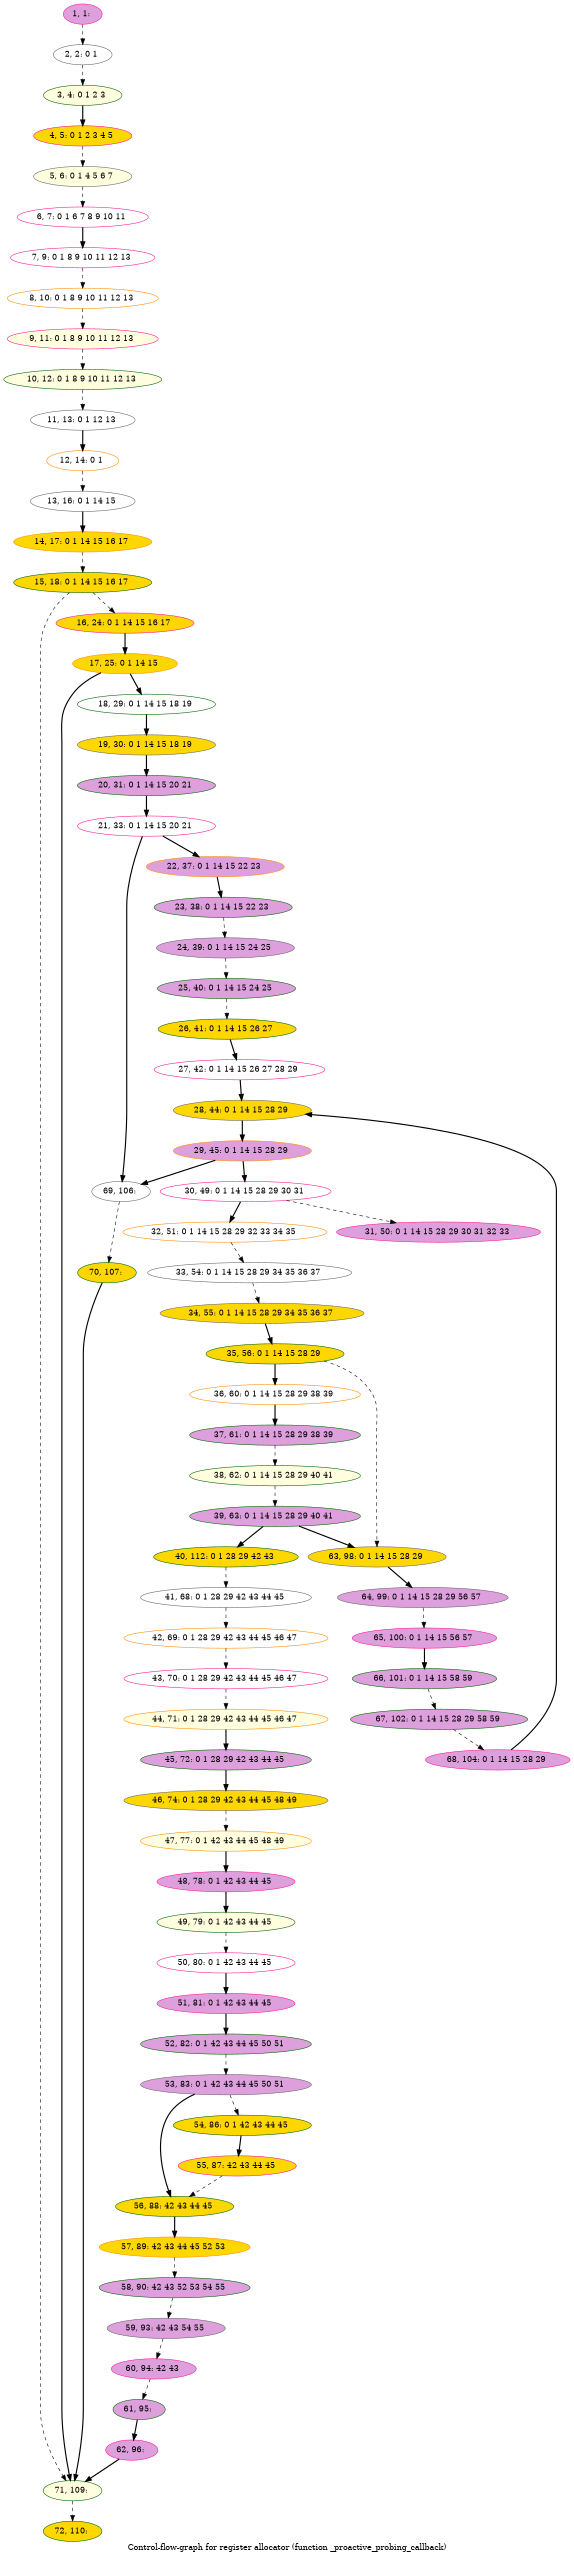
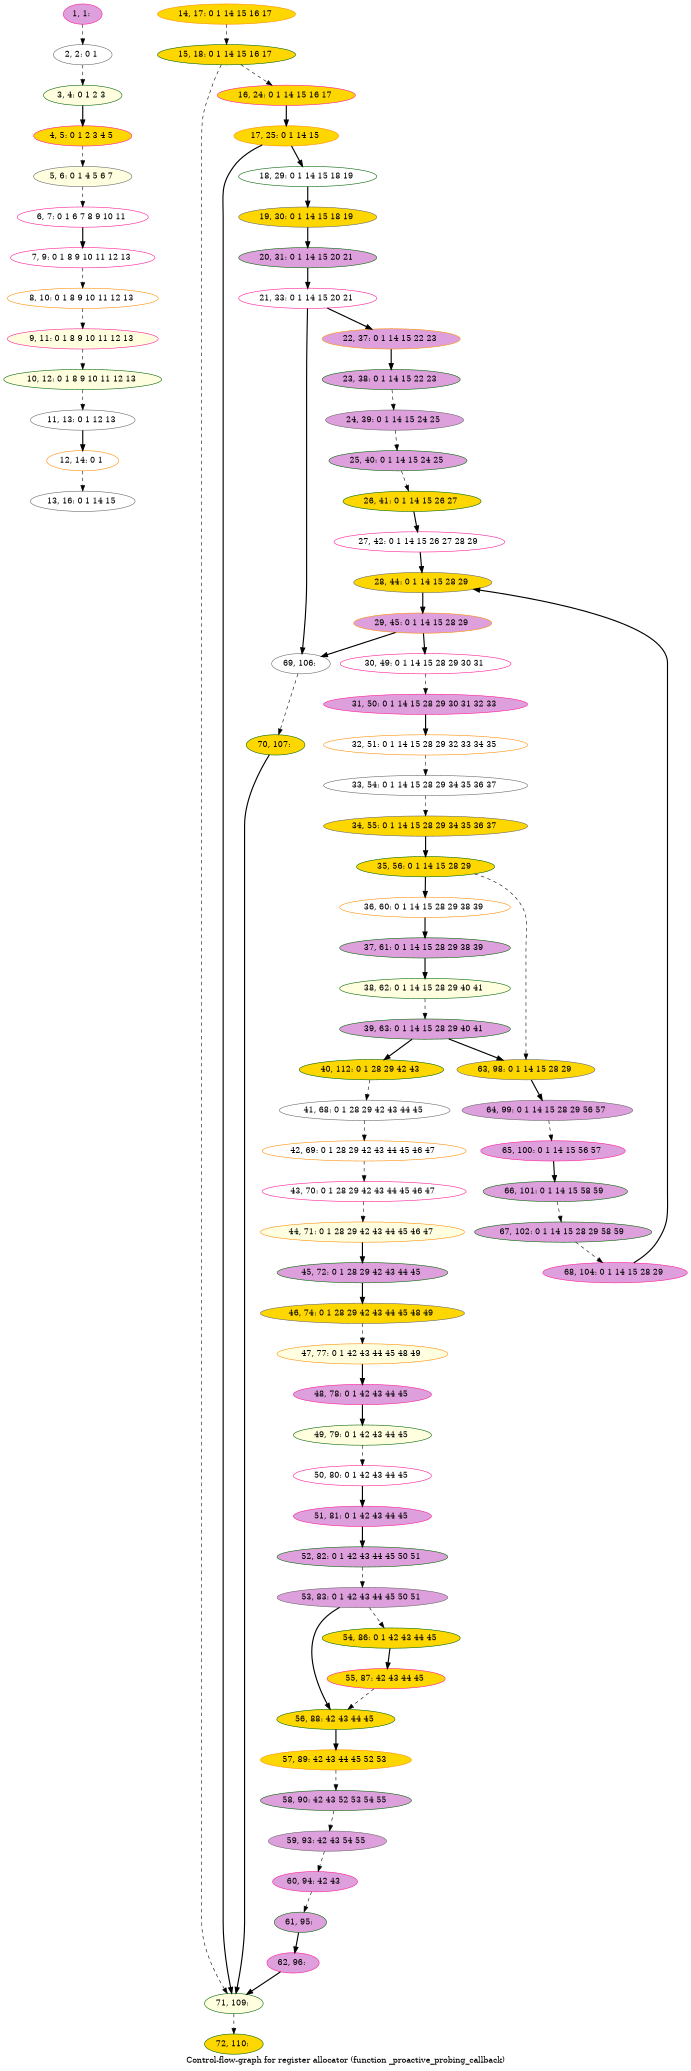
edge "13, 16: 0 1 14 15" -> "14, 17: 0 1 14 15 16 17": removed
edge "30, 49: 0 1 14 15 28 29 30 31" -> "32, 51: 0 1 14 15 28 29 32 33 34 35": now "31, 50: 0 1 14 15 28 29 30 31 32 33" -> "32, 51: 0 1 14 15 28 29 32 33 34 35"
edge "37, 61: 0 1 14 15 28 29 38 39" -> "38, 62: 0 1 14 15 28 29 40 41": style dashed -> bold
